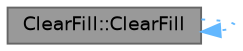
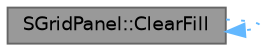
node "ClearFill::ClearFill": label "ClearFill::ClearFill" -> "SGridPanel::ClearFill"
